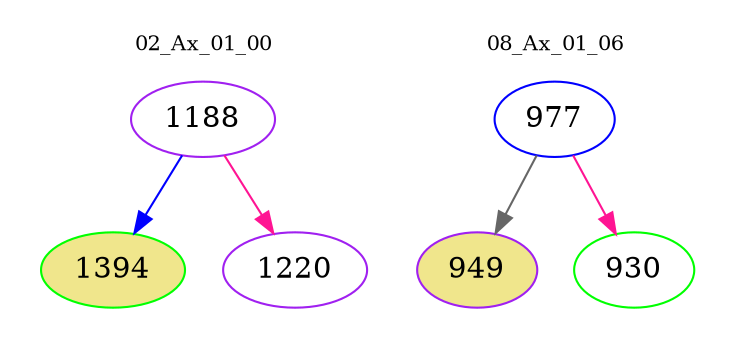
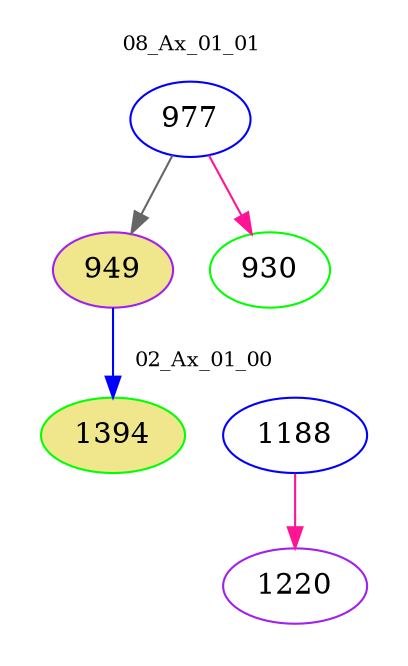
cluster "08_Ax_01_06": label "08_Ax_01_06" -> "08_Ax_01_01"
node "1188": color purple -> blue
edge "1188" -> "1394": now "949" -> "1394"
